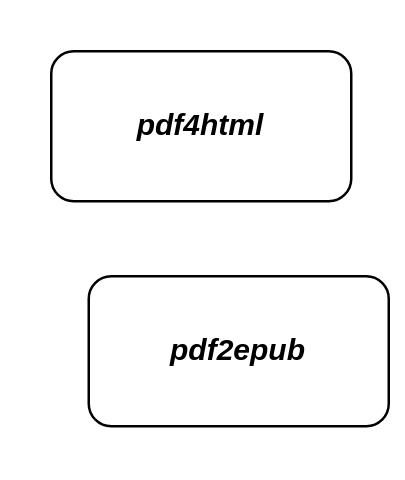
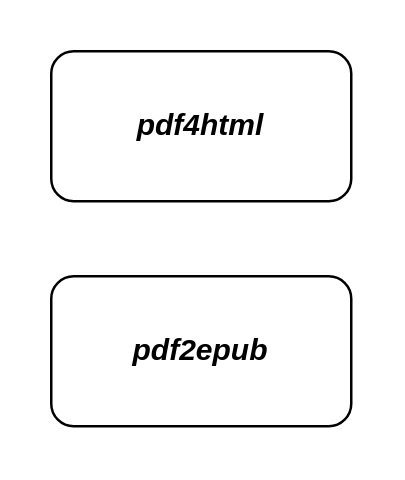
node "pdf2epub": moved (239, 351) -> (201, 351)
